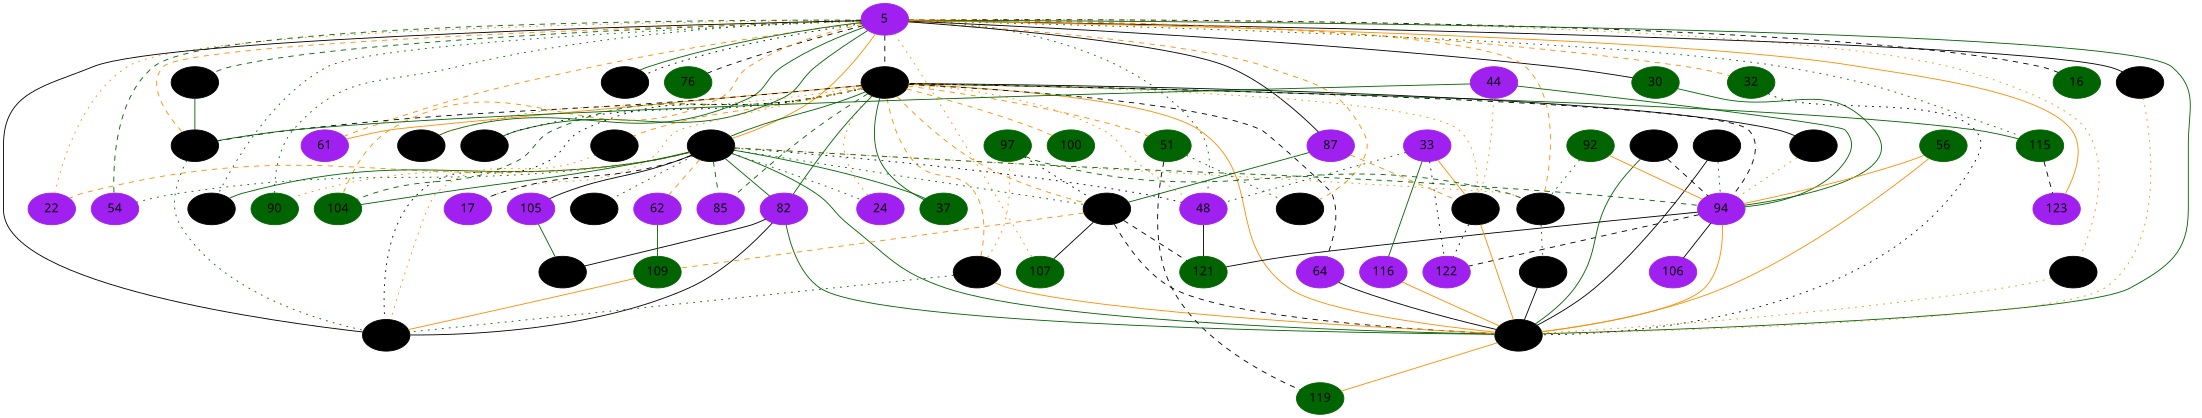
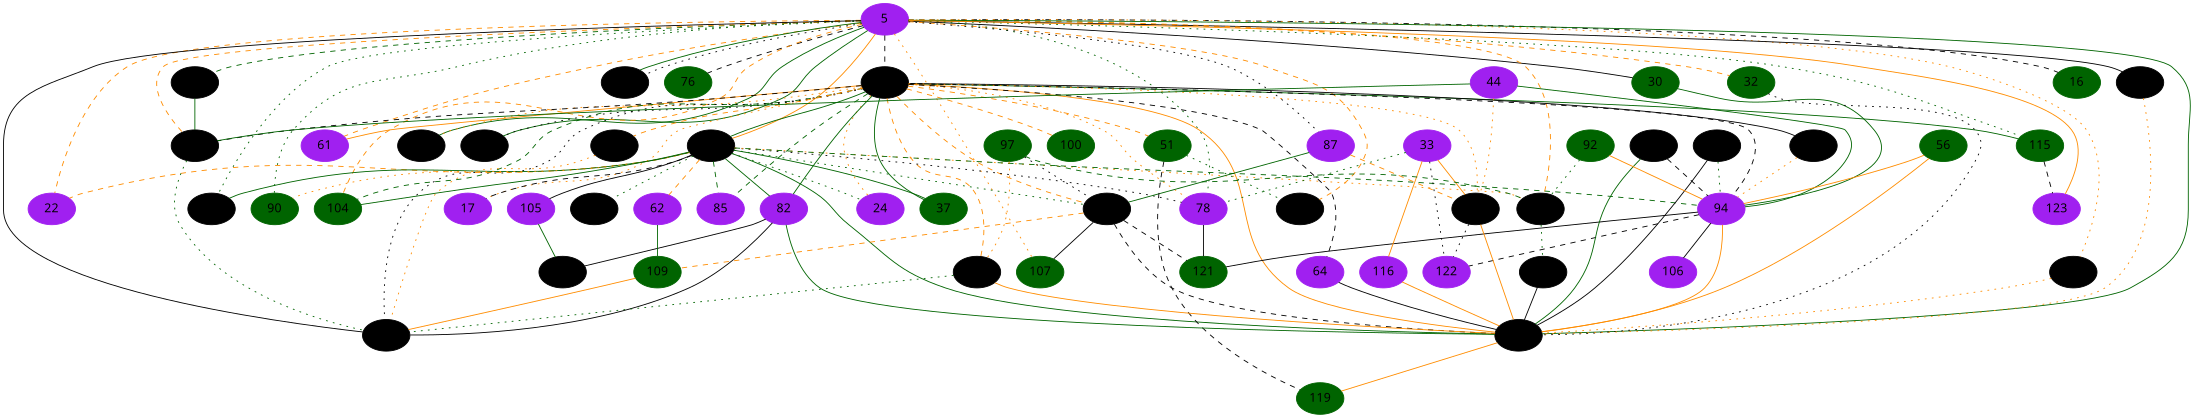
edge "5" -- "22": style dotted -> dashed
edge "5" -- "87": style solid -> dotted
node "54": removed
node "48": label "48" -> "78"
edge "33" -- "116": color darkgreen -> darkorange
